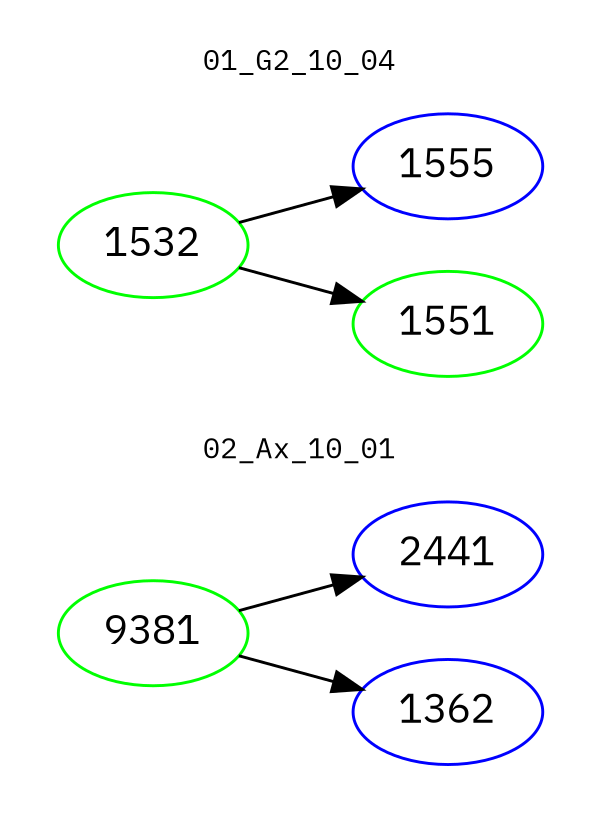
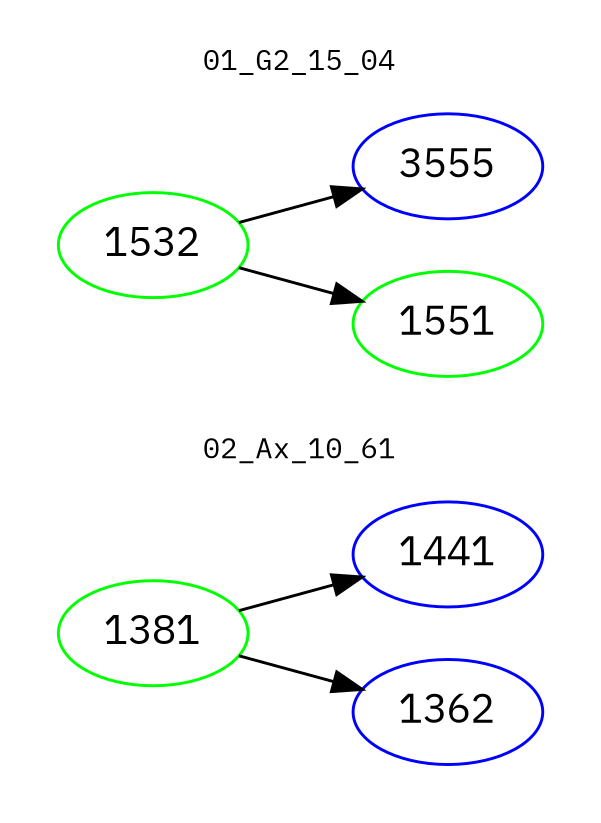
cluster "01_G2_10_04": label "01_G2_10_04" -> "01_G2_15_04"
node "1555": label "1555" -> "3555"
cluster "02_Ax_10_01": label "02_Ax_10_01" -> "02_Ax_10_61"
node "2441": label "2441" -> "1441"
node "9381": label "9381" -> "1381"
